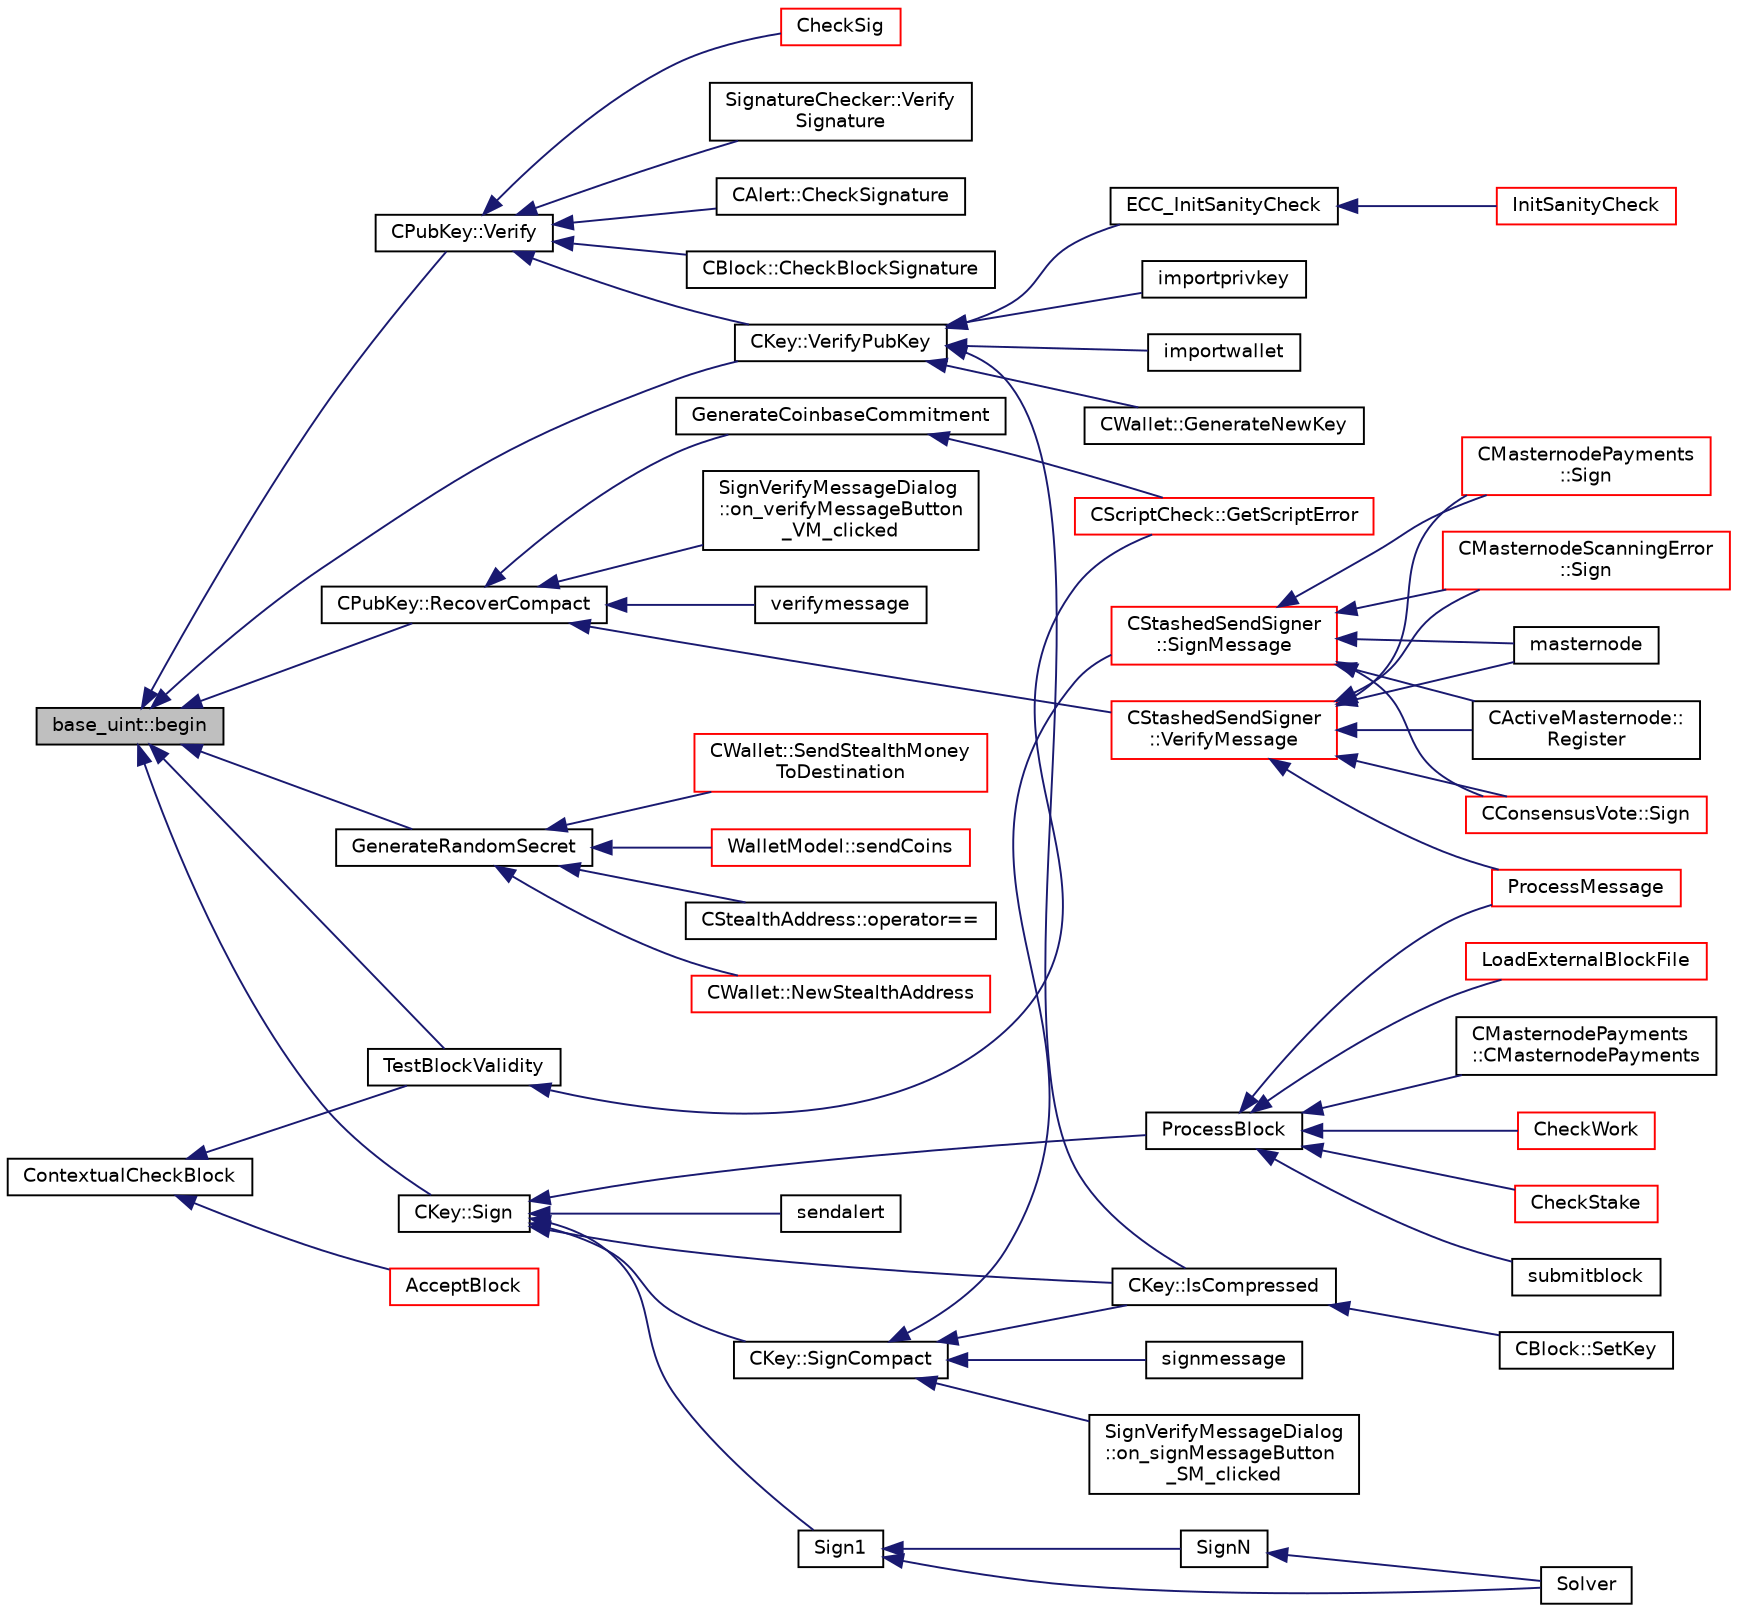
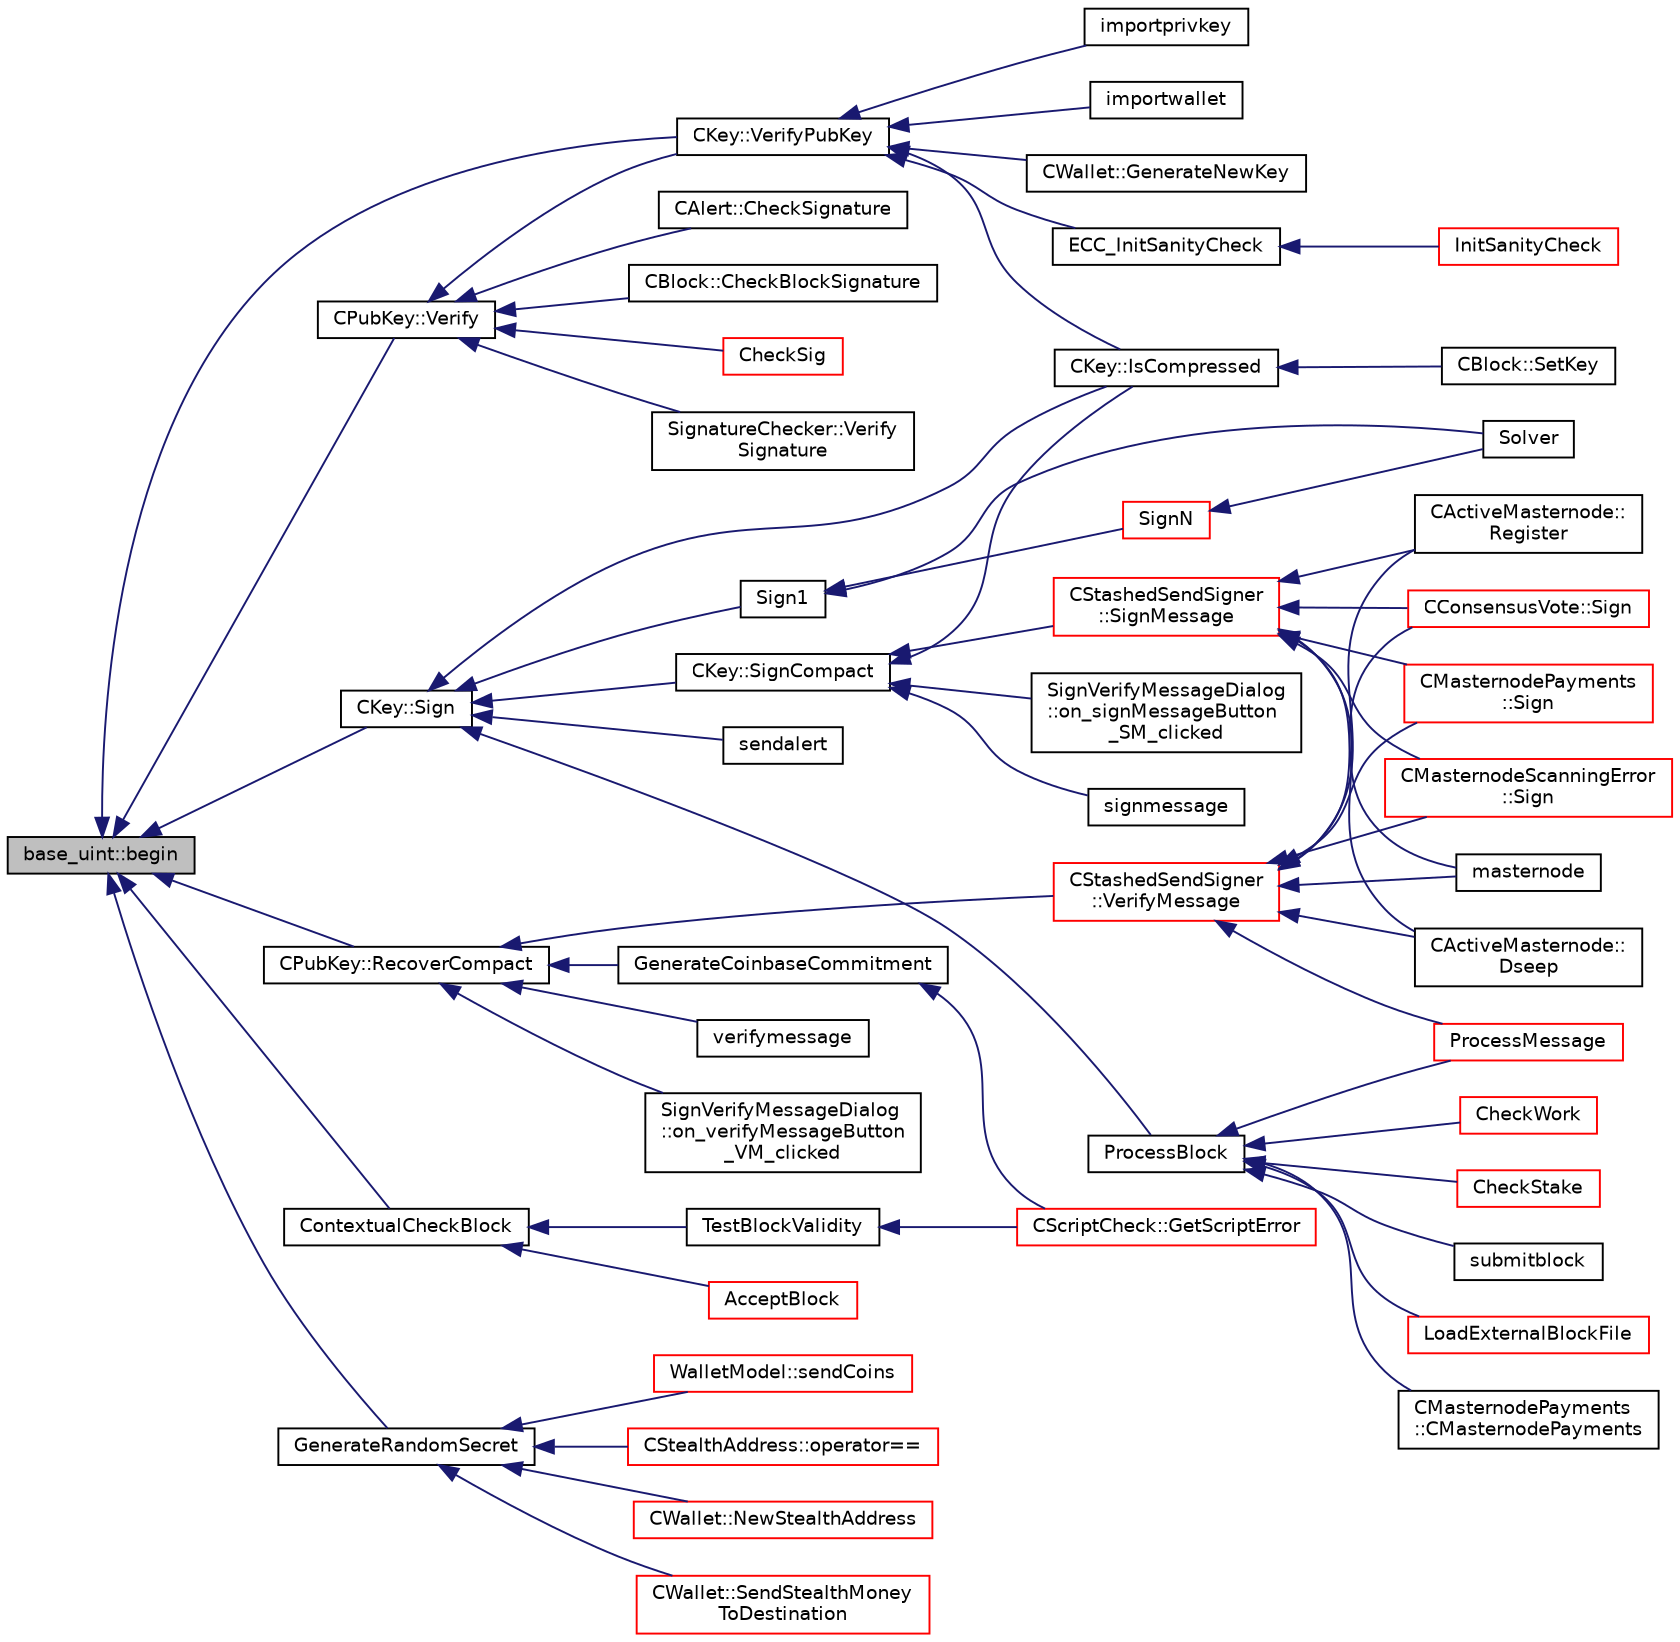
edge "TestBlockValidity" -> "base_uint::begin": now "ContextualCheckBlock" -> "base_uint::begin"
node "CStealthAddress::operator==": color black -> red
node "CActiveMasternode:: Dseep": added
node "SignN": color black -> red
